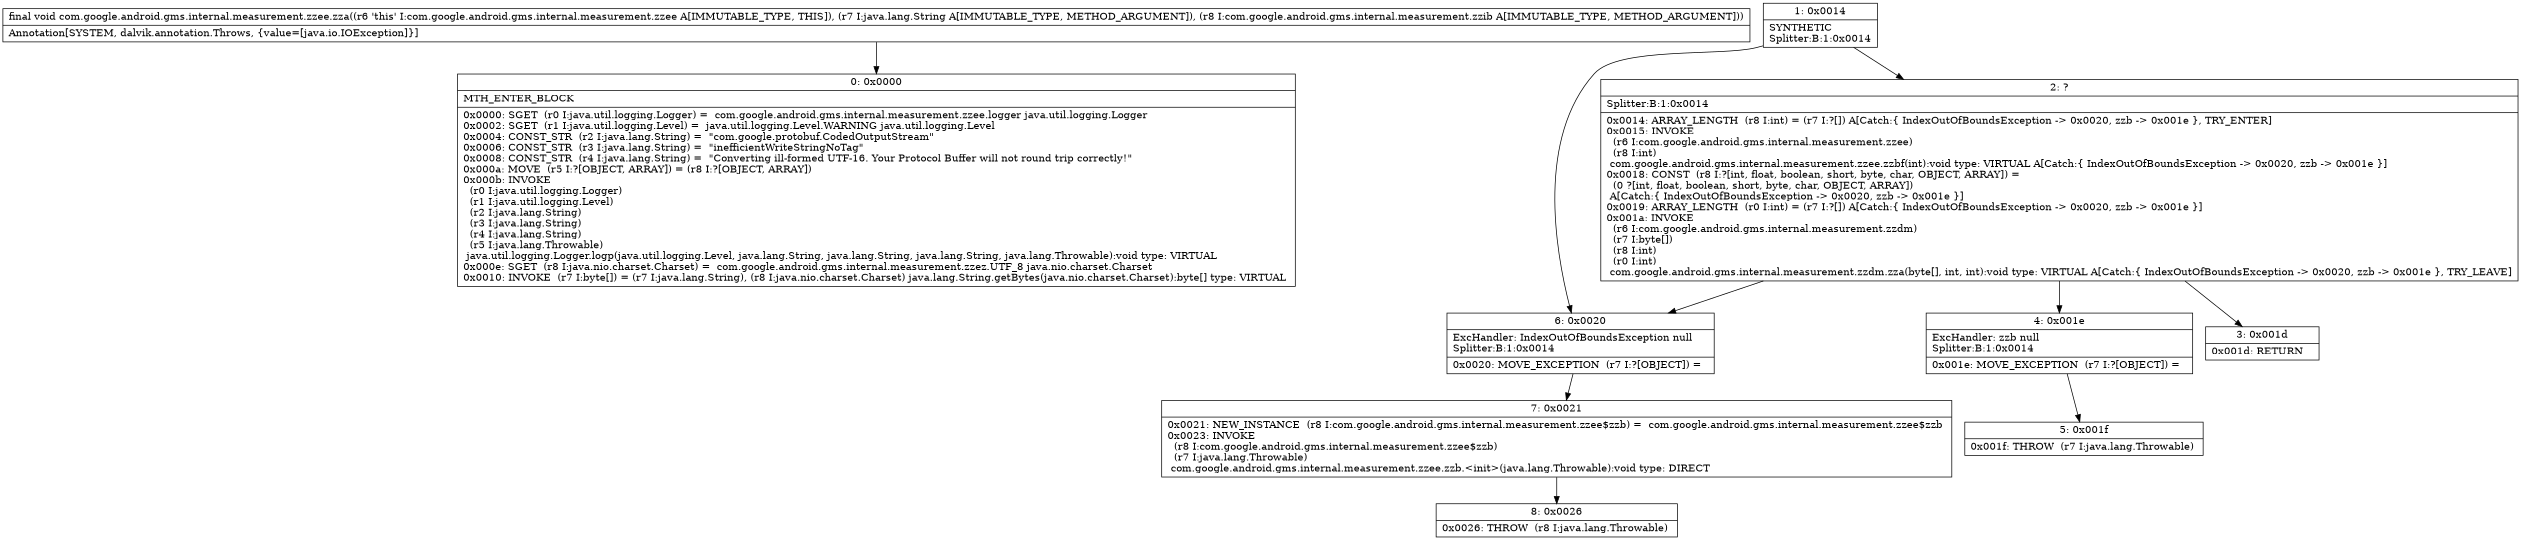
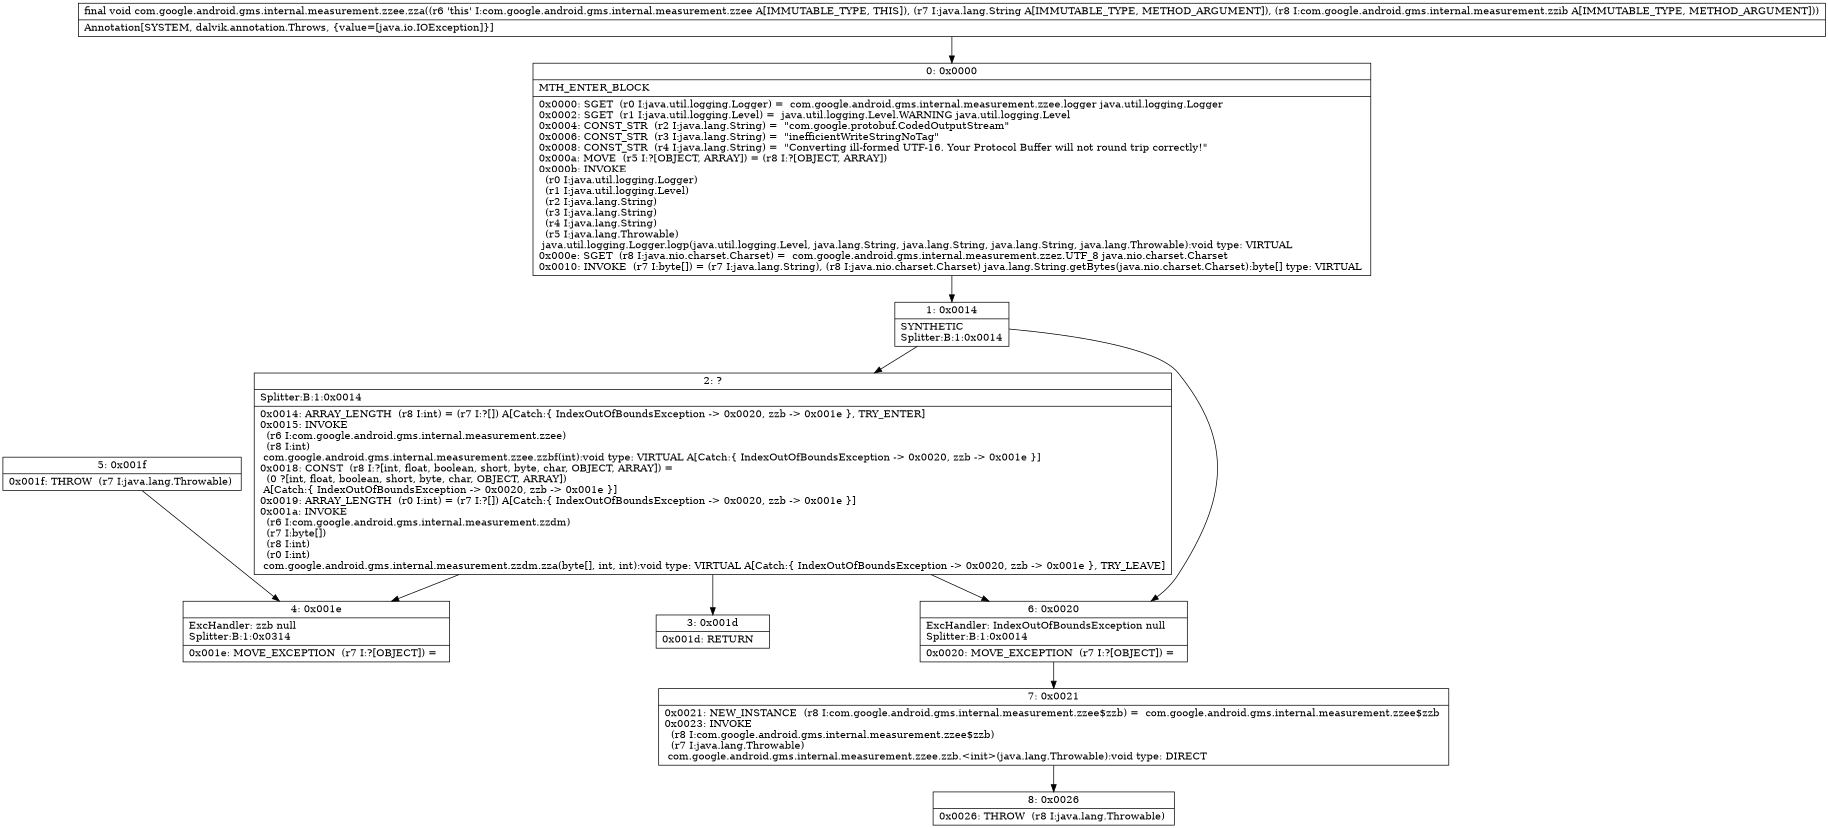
edge "0: 0x0000" -> "1: 0x0014": added
node "4: 0x001e": text "Splitter:B:1:0x0014" -> "Splitter:B:1:0x0314"
edge "4: 0x001e" -> "5: 0x001f": reversed
